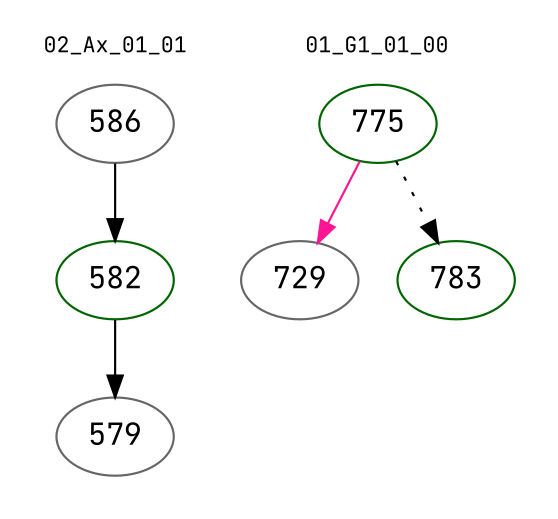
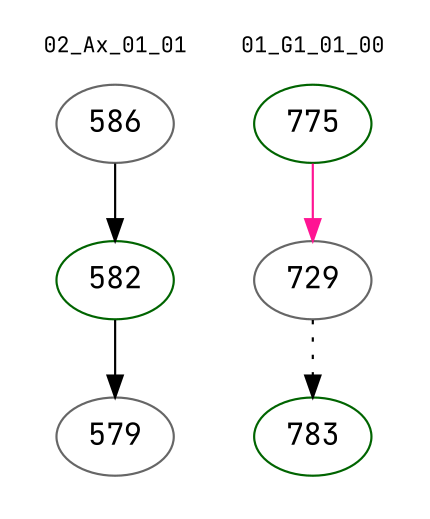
edge "775" -> "783": now "729" -> "783"
